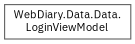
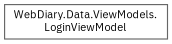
node "WebDiary.Data.Data. LoginViewModel": label "WebDiary.Data.Data. LoginViewModel" -> "WebDiary.Data.ViewModels. LoginViewModel"
